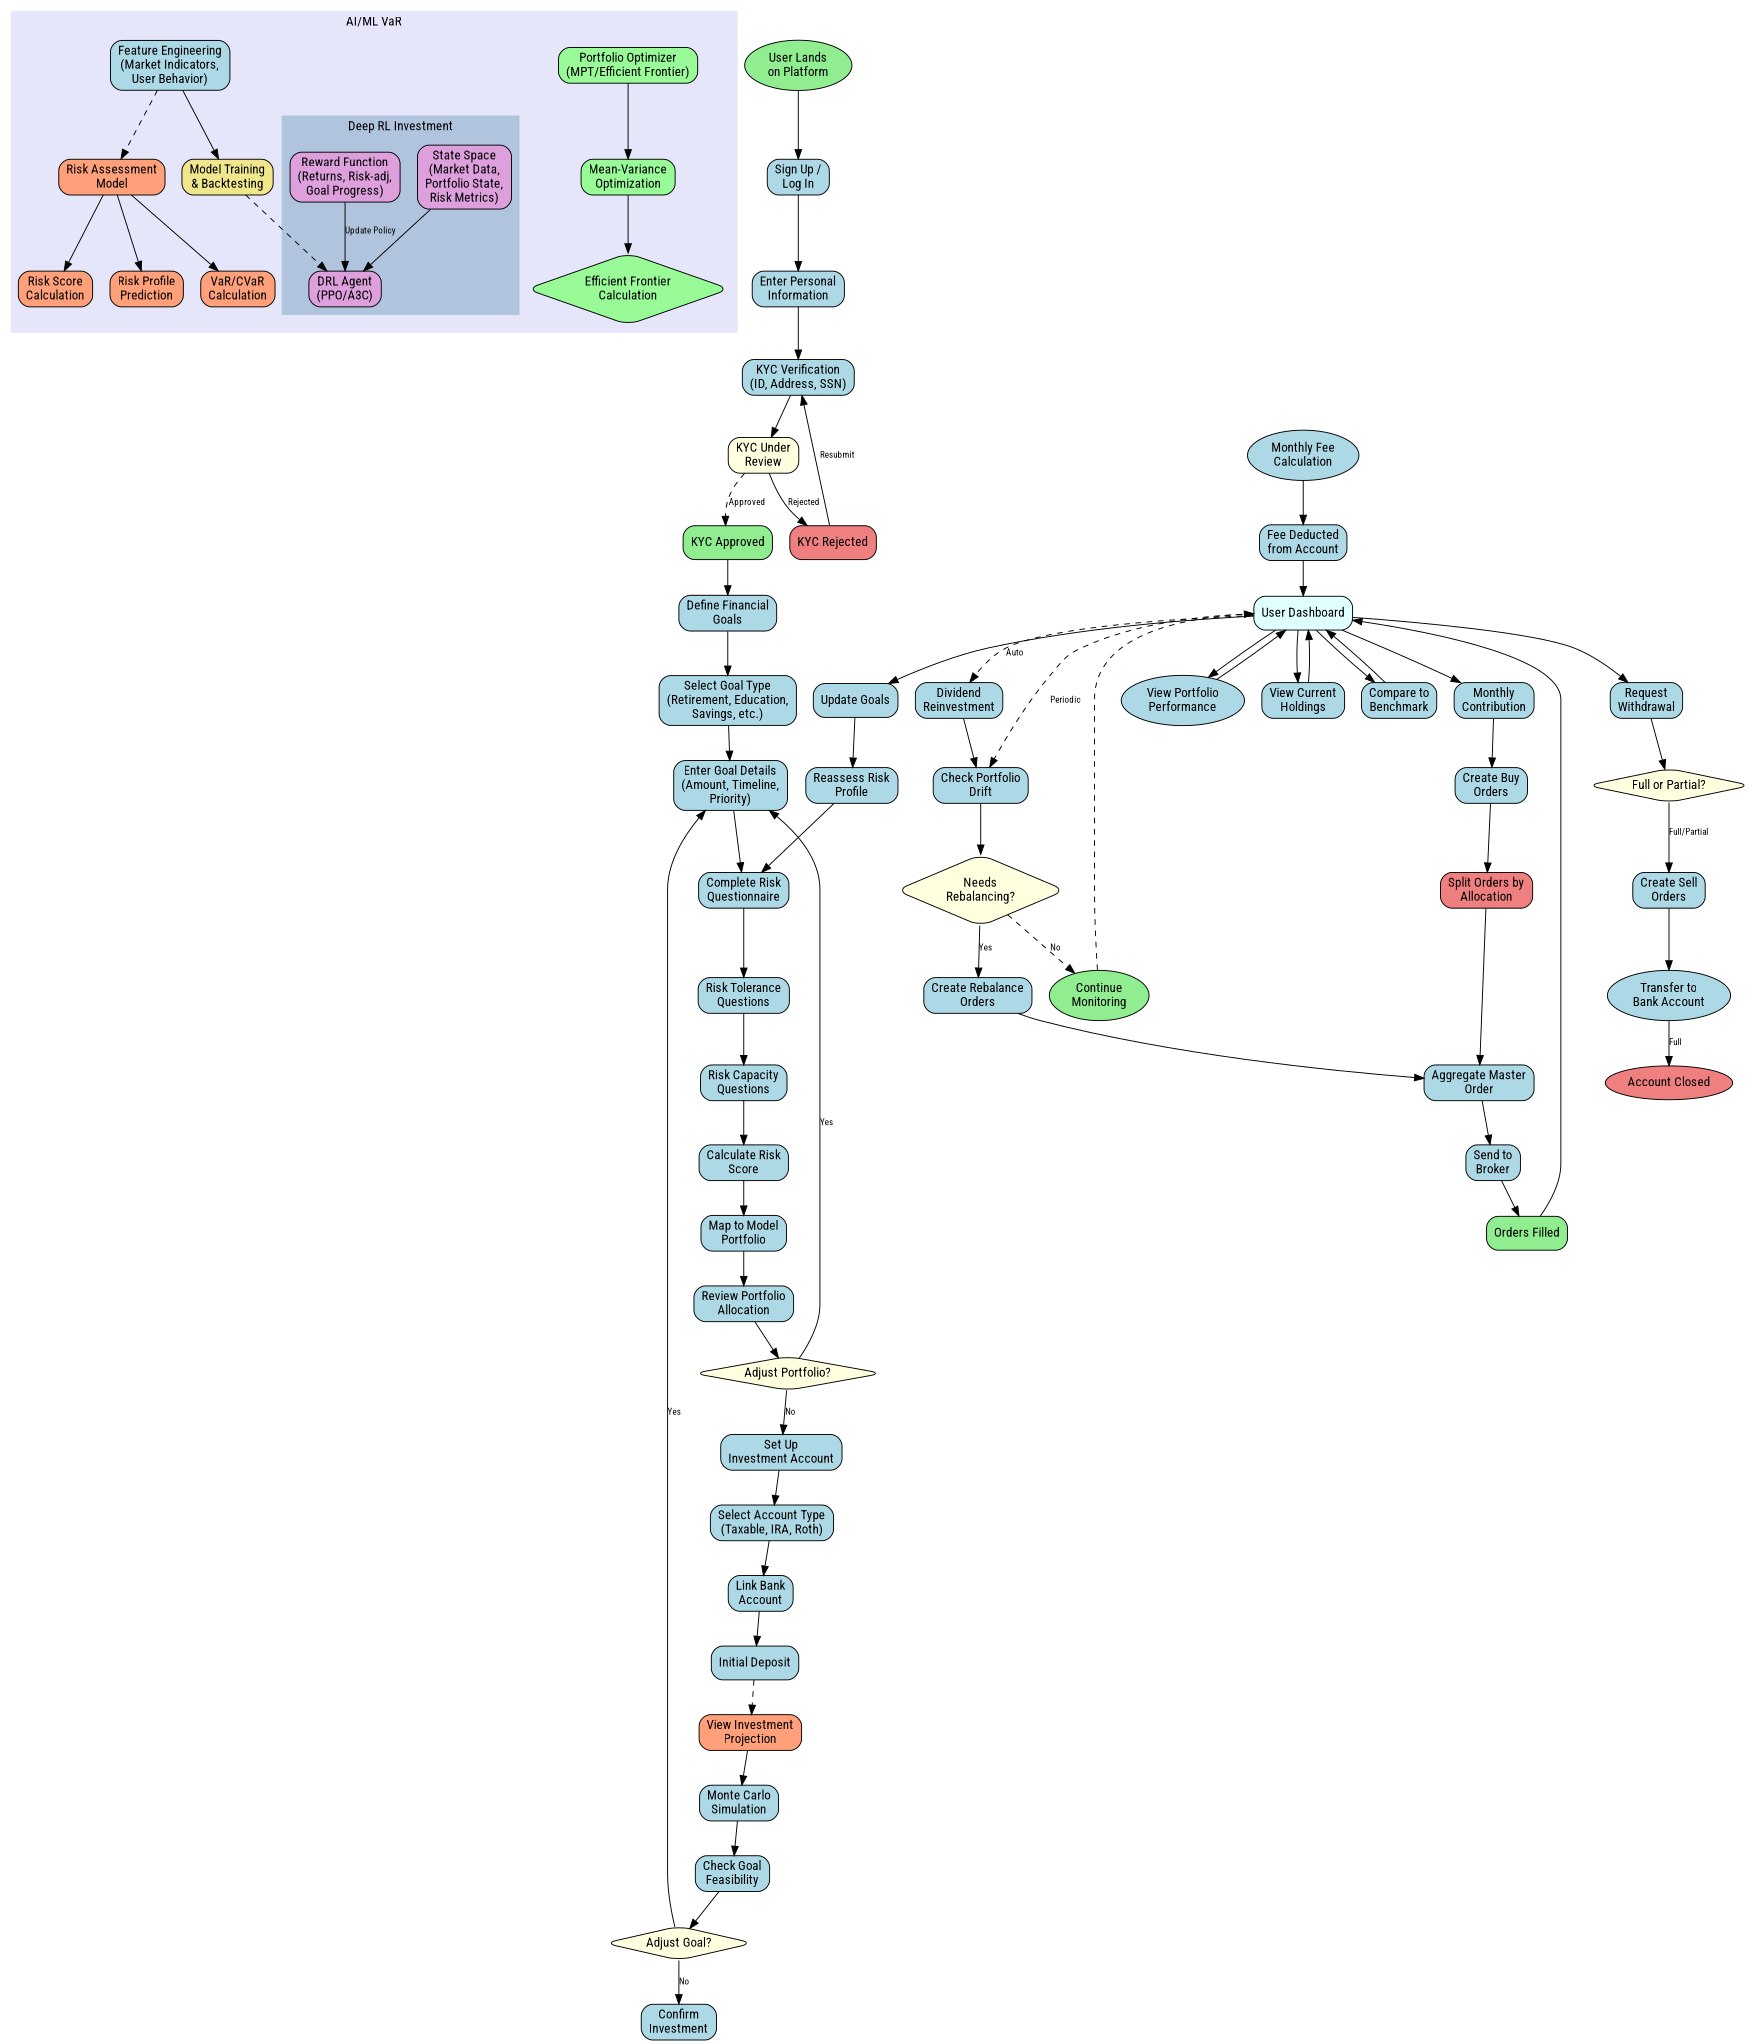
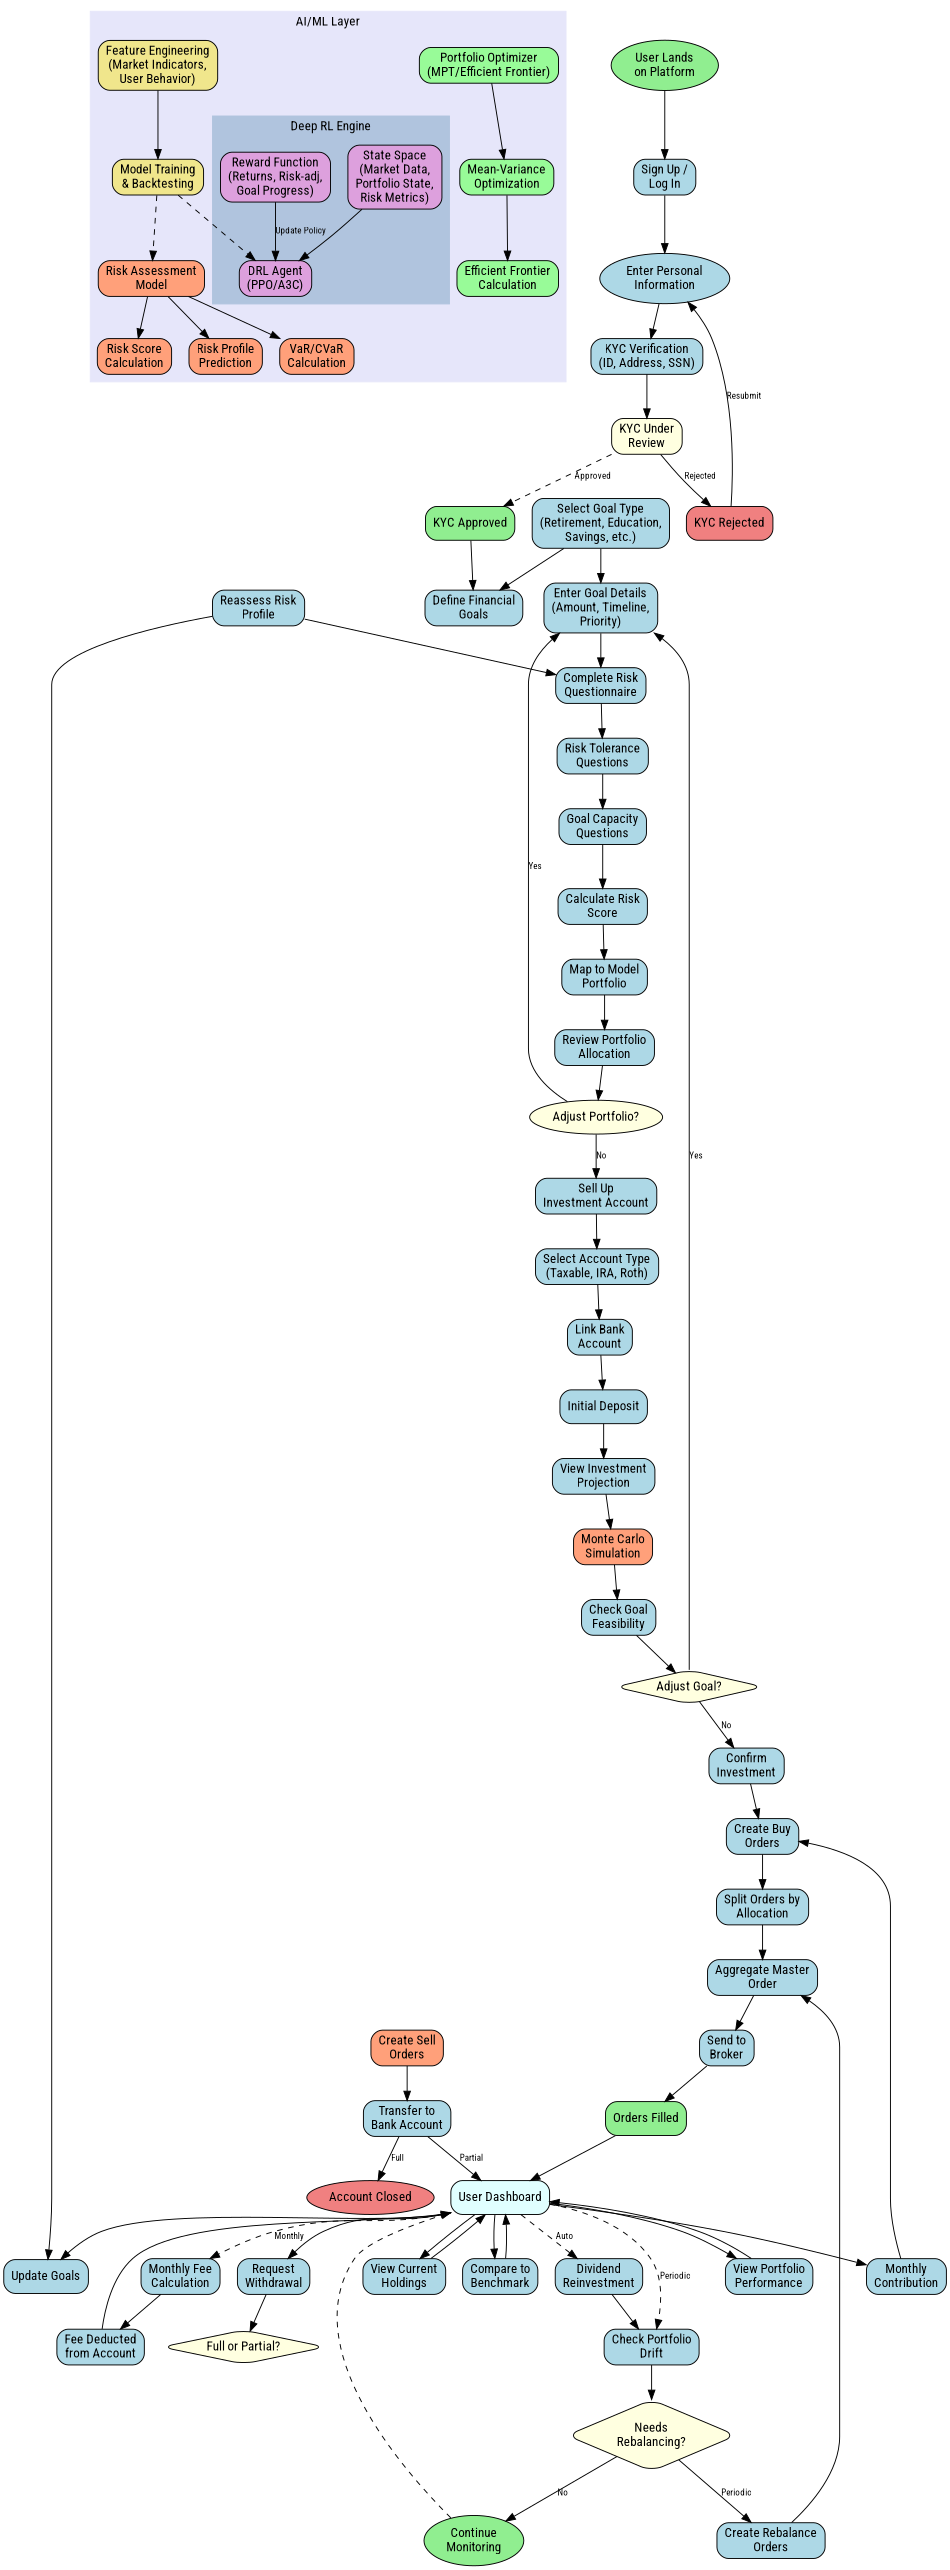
cluster "AI/ML VaR": label "AI/ML VaR" -> "AI/ML Layer"
node "Feature Engineering (Market Indicators, User Behavior)": fillcolor lightblue -> khaki
edge "Feature Engineering (Market Indicators, User Behavior)" -> "Risk Assessment Model": now "Model Training & Backtesting" -> "Risk Assessment Model"
cluster "Deep RL Investment": label "Deep RL Investment" -> "Deep RL Engine"
node "Efficient Frontier Calculation": shape diamond -> box
node "Enter Personal Information": shape box -> ellipse
node "Monthly Fee Calculation": shape ellipse -> box
edge "KYC Rejected" -> "KYC Verification (ID, Address, SSN)": now "KYC Rejected" -> "Enter Personal Information"
edge "Define Financial Goals" -> "Select Goal Type (Retirement, Education, Savings, etc.)": reversed
node "View Portfolio Performance": shape ellipse -> box
edge "Update Goals" -> "Reassess Risk Profile": reversed
edge "Full or Partial?" -> "Create Sell Orders": removed, label "Full/Partial"
node "Split Orders by Allocation": fillcolor lightcoral -> lightblue
node "Create Sell Orders": fillcolor lightblue -> lightsalmon
edge "Needs Rebalancing?" -> "Continue Monitoring": style dashed -> solid
edge "Needs Rebalancing?" -> "Create Rebalance Orders": label "Yes" -> "Periodic"
node "Transfer to Bank Account": shape ellipse -> box
node "Risk Capacity Questions": label "Risk Capacity Questions" -> "Goal Capacity Questions"
node "Adjust Portfolio?": shape diamond -> ellipse
node "Set Up Investment Account": label "Set Up Investment Account" -> "Sell Up Investment Account"
edge "Initial Deposit" -> "View Investment Projection": style dashed -> solid
node "View Investment Projection": fillcolor lightsalmon -> lightblue
edge "Confirm Investment" -> "Create Buy Orders": added
node "Monte Carlo Simulation": fillcolor lightblue -> lightsalmon
edge "Transfer to Bank Account" -> "User Dashboard": added, label "Partial"
edge "User Dashboard" -> "Monthly Fee Calculation": added, label "Monthly"
